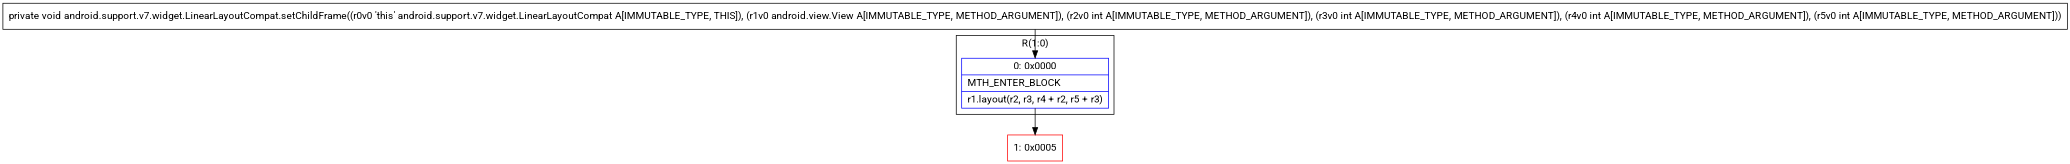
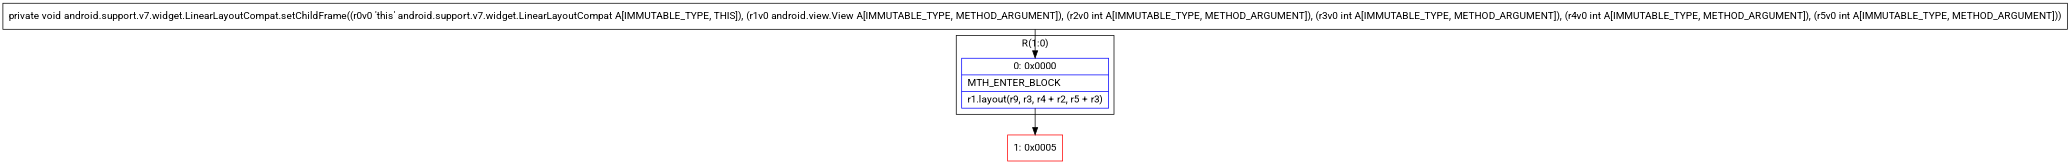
node "0: 0x0000": text "r1.layout(r2, r3, r4 + r2, r5 + r3)" -> "r1.layout(r9, r3, r4 + r2, r5 + r3)"
